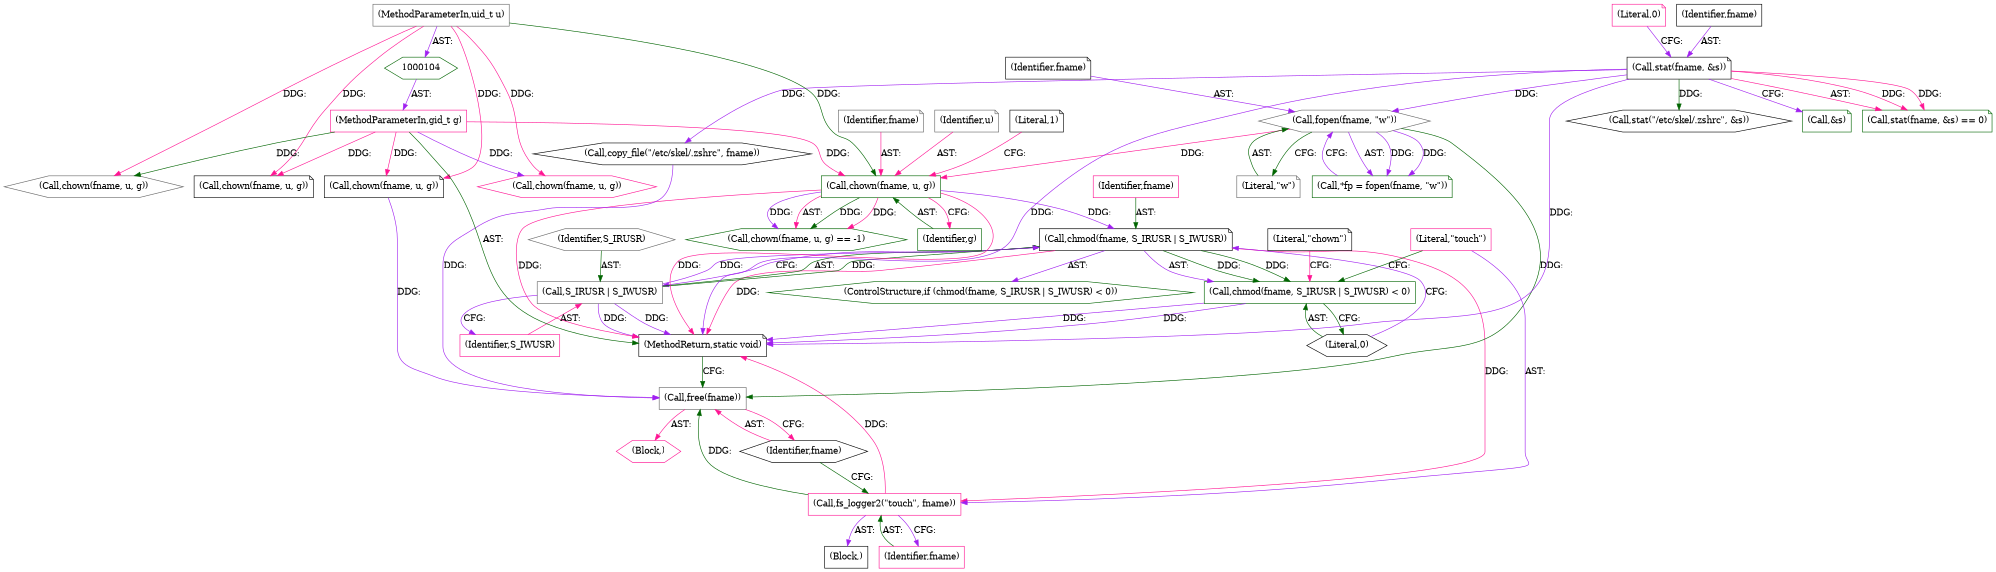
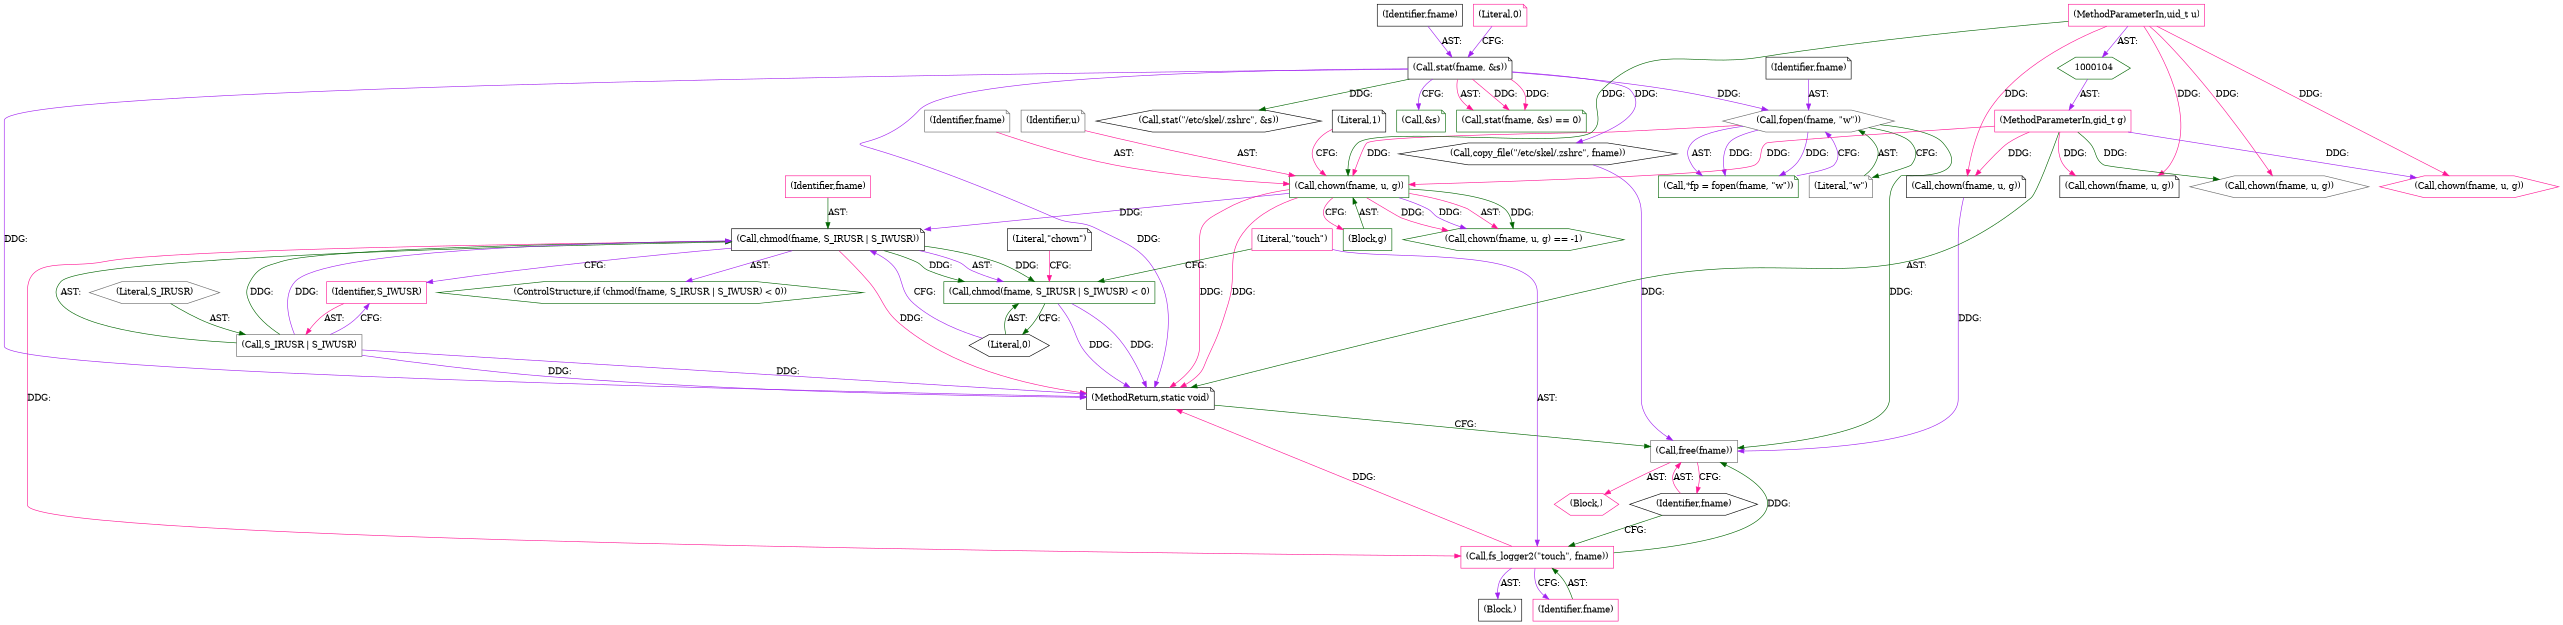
node "(MethodParameterIn,uid_t u)": color gray40 -> deeppink
node "(Identifier,S_IRUSR)": label "(Identifier,S_IRUSR)" -> "(Literal,S_IRUSR)"
node "(Identifier,g)": label "(Identifier,g)" -> "(Block,g)"
edge "(Call,chmod(fname, S_IRUSR | S_IWUSR))" -> "(Call,S_IRUSR | S_IWUSR)": now "(Call,chmod(fname, S_IRUSR | S_IWUSR))" -> "(Identifier,S_IWUSR)"
